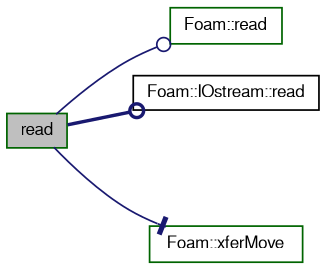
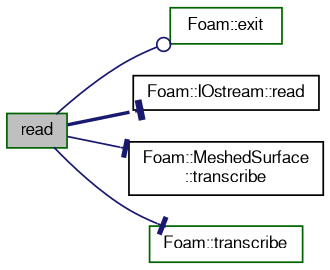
node "Foam::read": label "Foam::read" -> "Foam::exit"
edge "read" -> "Foam::IOstream::read": arrowhead odot -> tee
node "Foam::MeshedSurface ::transcribe": added
node "Foam::xferMove": label "Foam::xferMove" -> "Foam::transcribe"
